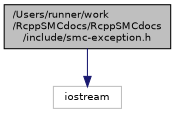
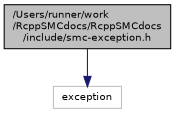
node "iostream": label "iostream" -> "exception"
